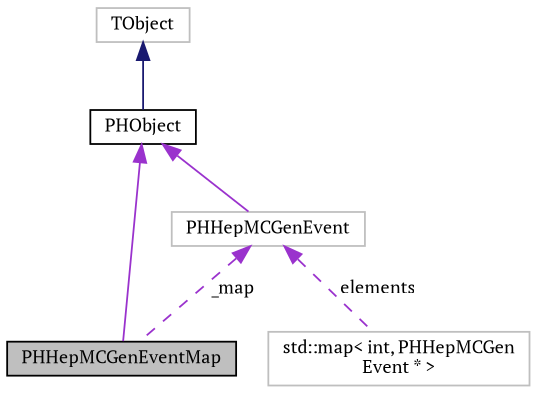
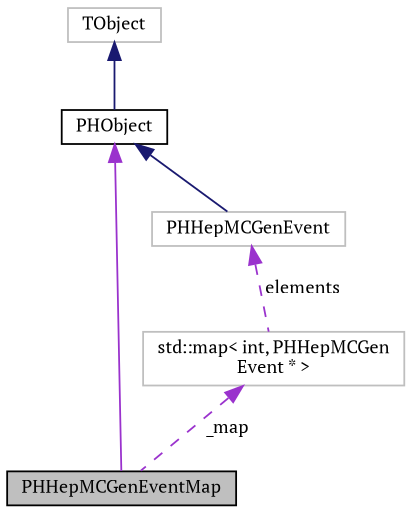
edge "PHHepMCGenEvent" -> "PHObject": color darkorchid3 -> midnightblue
edge "PHHepMCGenEventMap" -> "PHHepMCGenEvent": now "PHHepMCGenEventMap" -> "std::map< int, PHHepMCGen Event * >"
